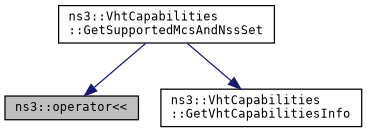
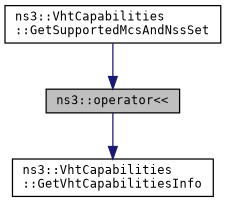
edge "ns3::VhtCapabilities ::GetSupportedMcsAndNssSet" -> "ns3::VhtCapabilities ::GetVhtCapabilitiesInfo": now "ns3::operator<<" -> "ns3::VhtCapabilities ::GetVhtCapabilitiesInfo"
